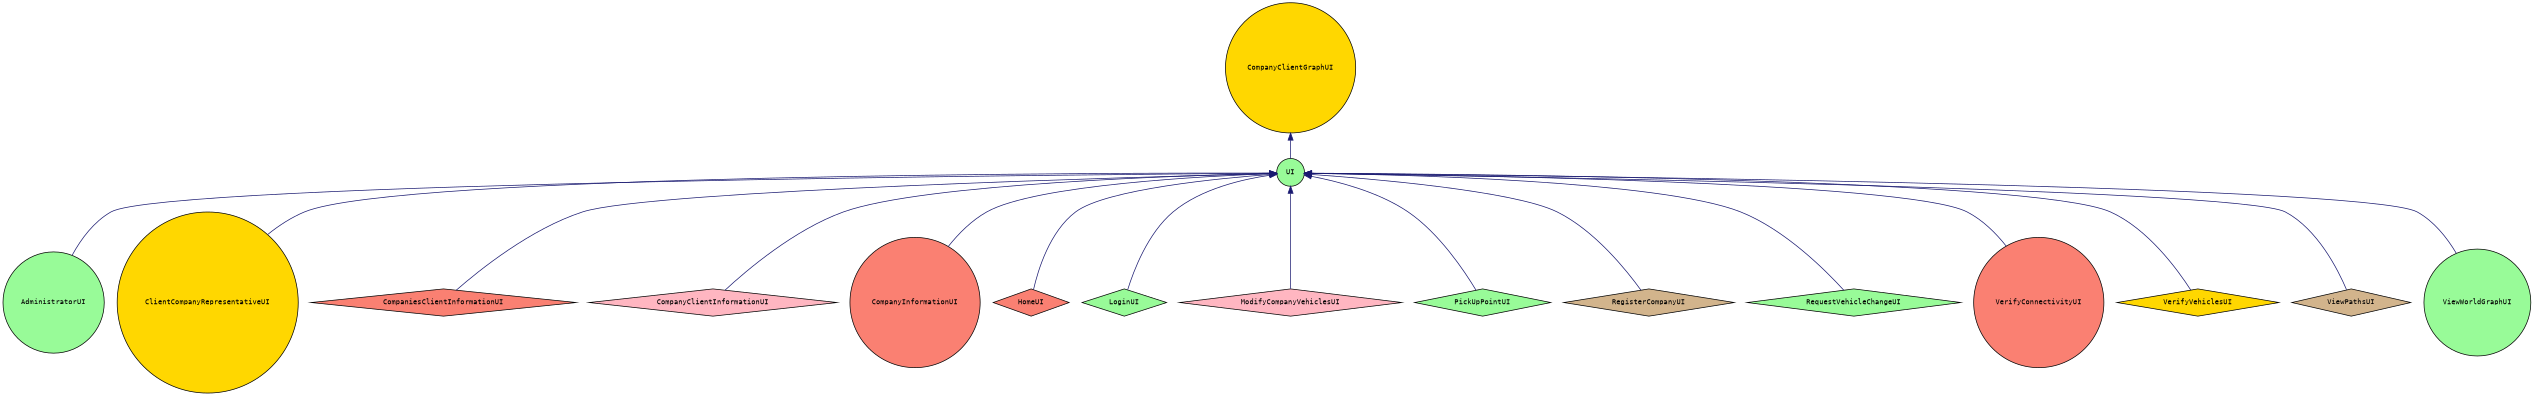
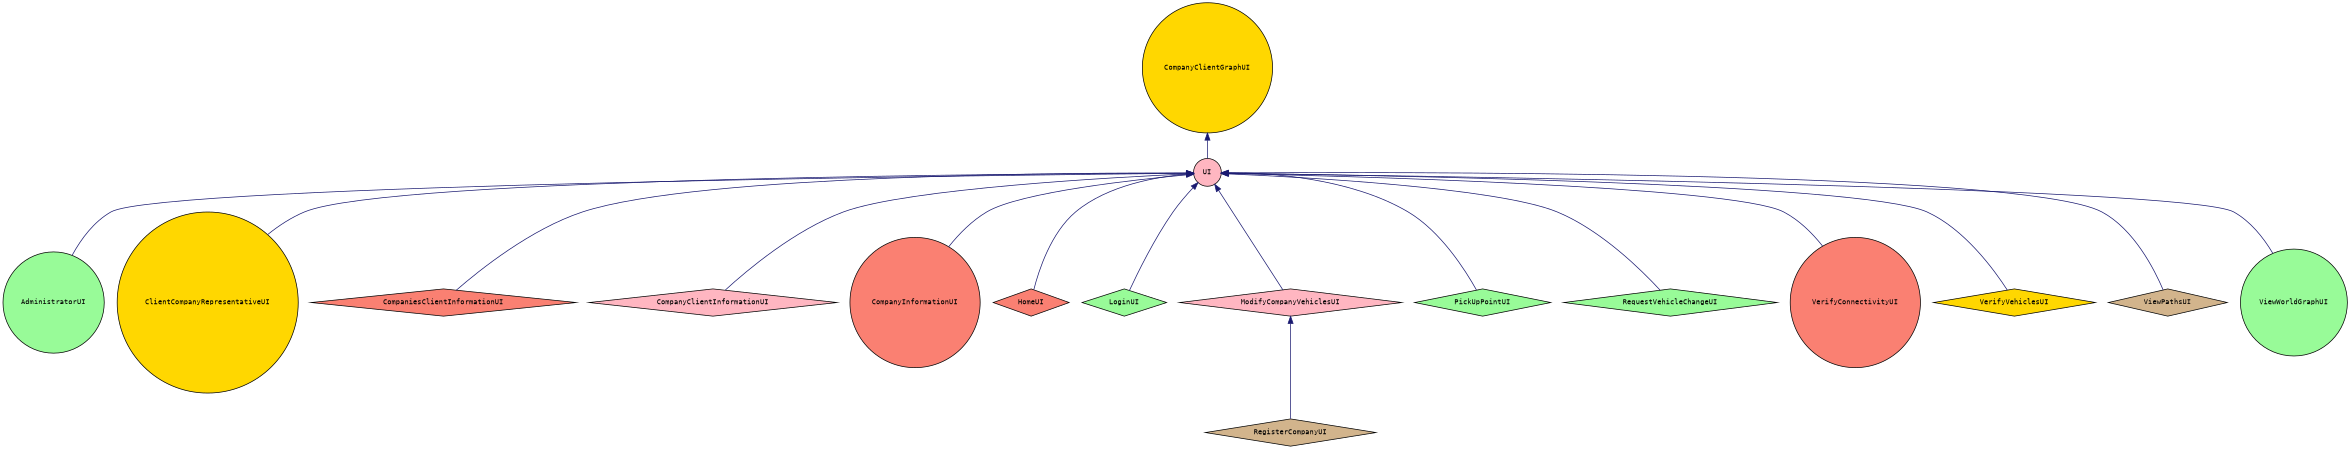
node "UI": fillcolor palegreen -> lightpink
edge "RegisterCompanyUI" -> "UI": now "RegisterCompanyUI" -> "ModifyCompanyVehiclesUI"
